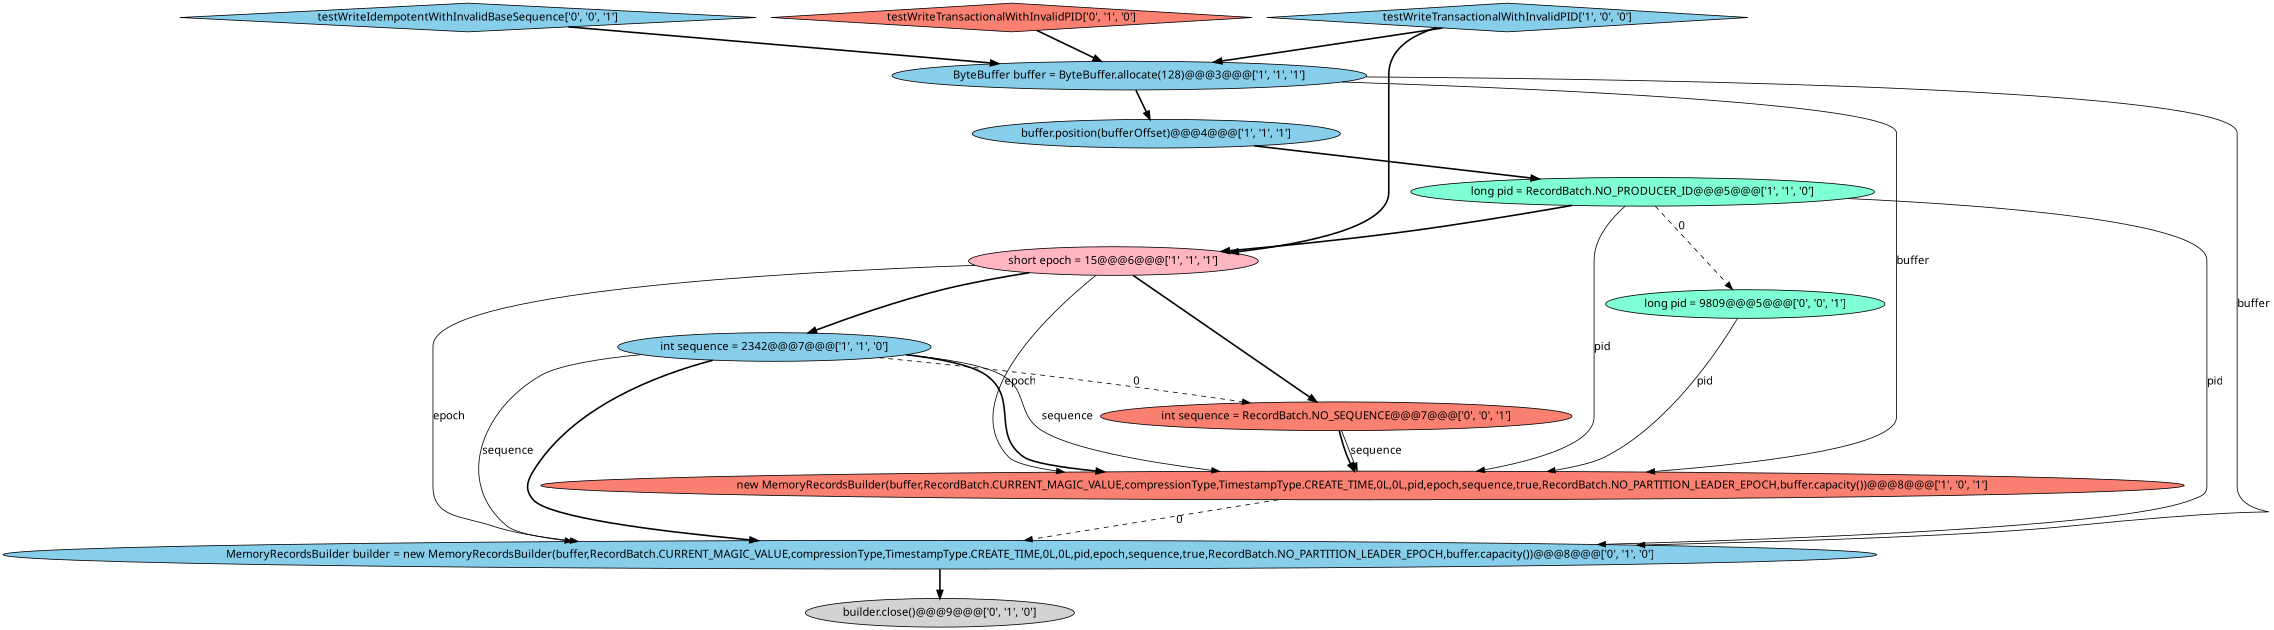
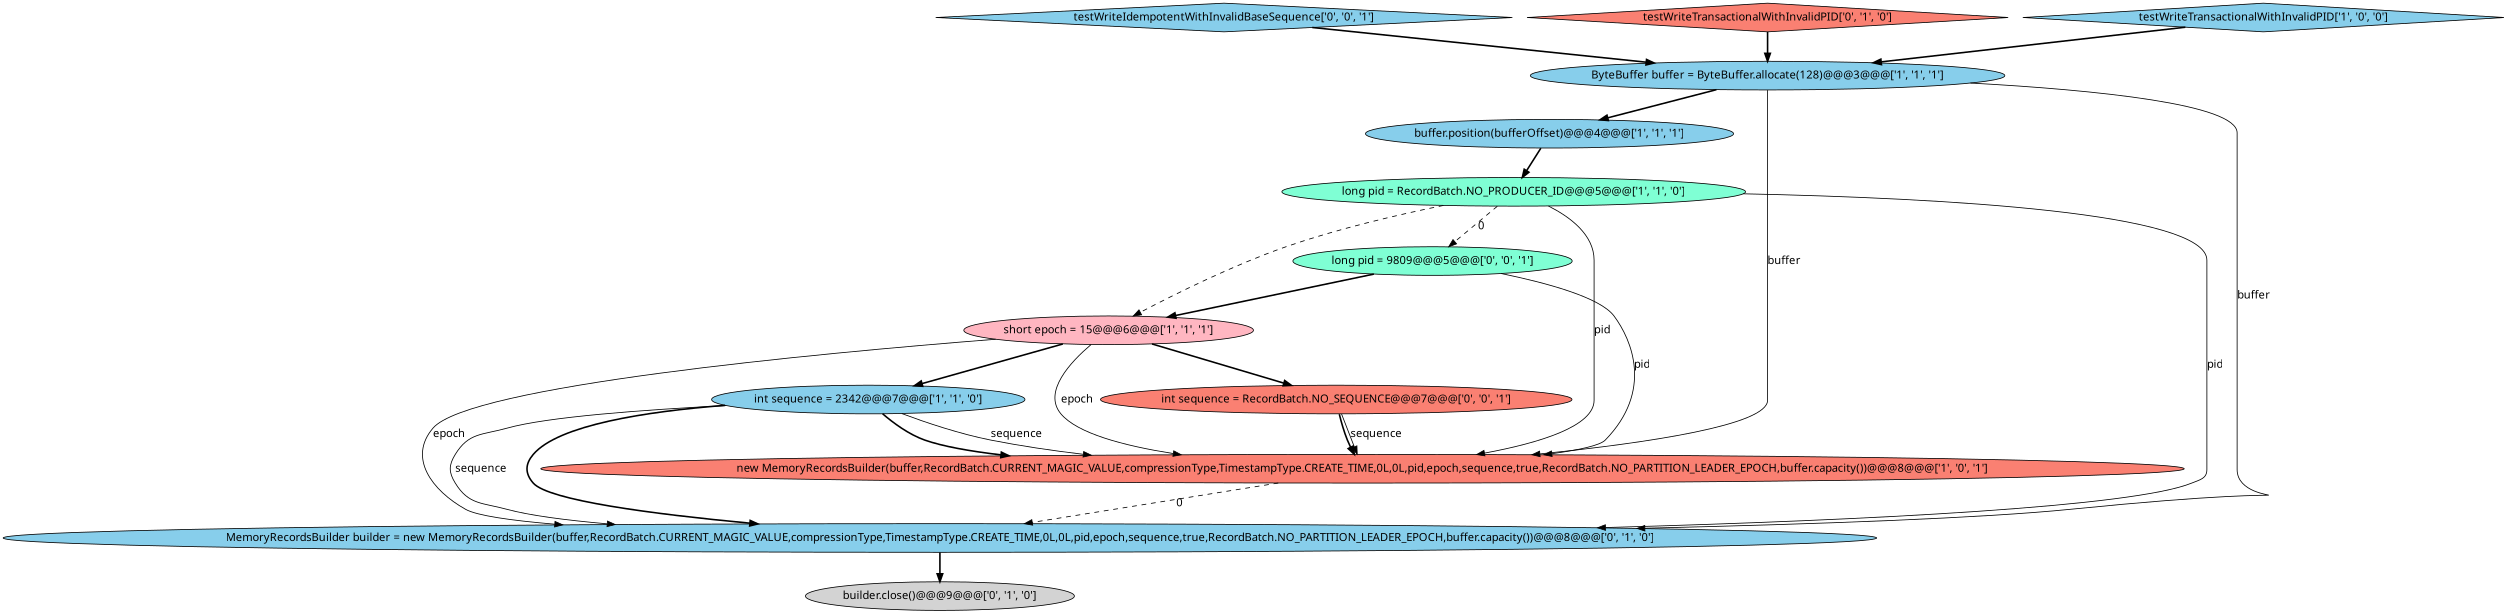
edge "testWriteTransactionalWithInvalidPID['1', '0', '0']" -> "short epoch = 15@@@6@@@['1', '1', '1']": now "long pid = 9809@@@5@@@['0', '0', '1']" -> "short epoch = 15@@@6@@@['1', '1', '1']"
edge "long pid = RecordBatch.NO_PRODUCER_ID@@@5@@@['1', '1', '0']" -> "short epoch = 15@@@6@@@['1', '1', '1']": style bold -> dashed
edge "int sequence = 2342@@@7@@@['1', '1', '0']" -> "int sequence = RecordBatch.NO_SEQUENCE@@@7@@@['0', '0', '1']": removed, label "0"
